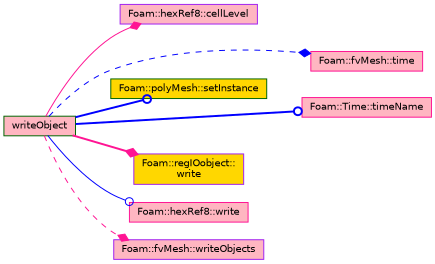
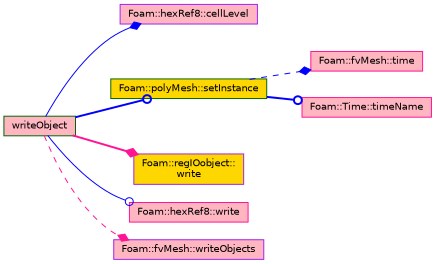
edge "writeObject" -> "Foam::fvMesh::time": now "Foam::polyMesh::setInstance" -> "Foam::fvMesh::time"
edge "writeObject" -> "Foam::hexRef8::cellLevel": color deeppink -> blue
edge "writeObject" -> "Foam::Time::timeName": now "Foam::polyMesh::setInstance" -> "Foam::Time::timeName"
